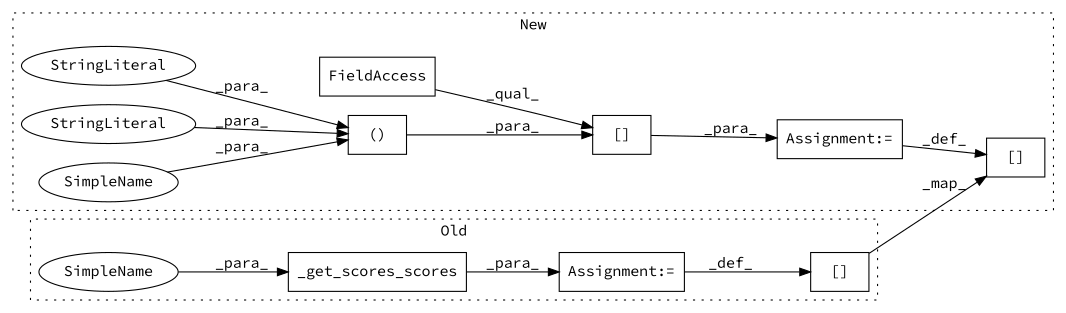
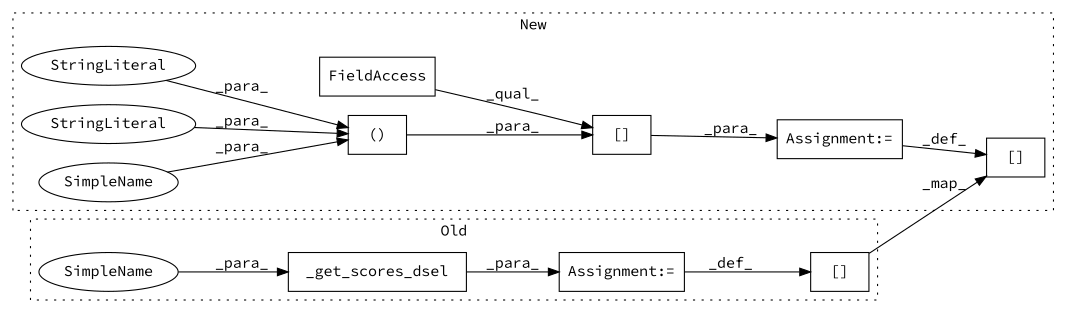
node "_get_scores_scores": label "_get_scores_scores" -> "_get_scores_dsel"
